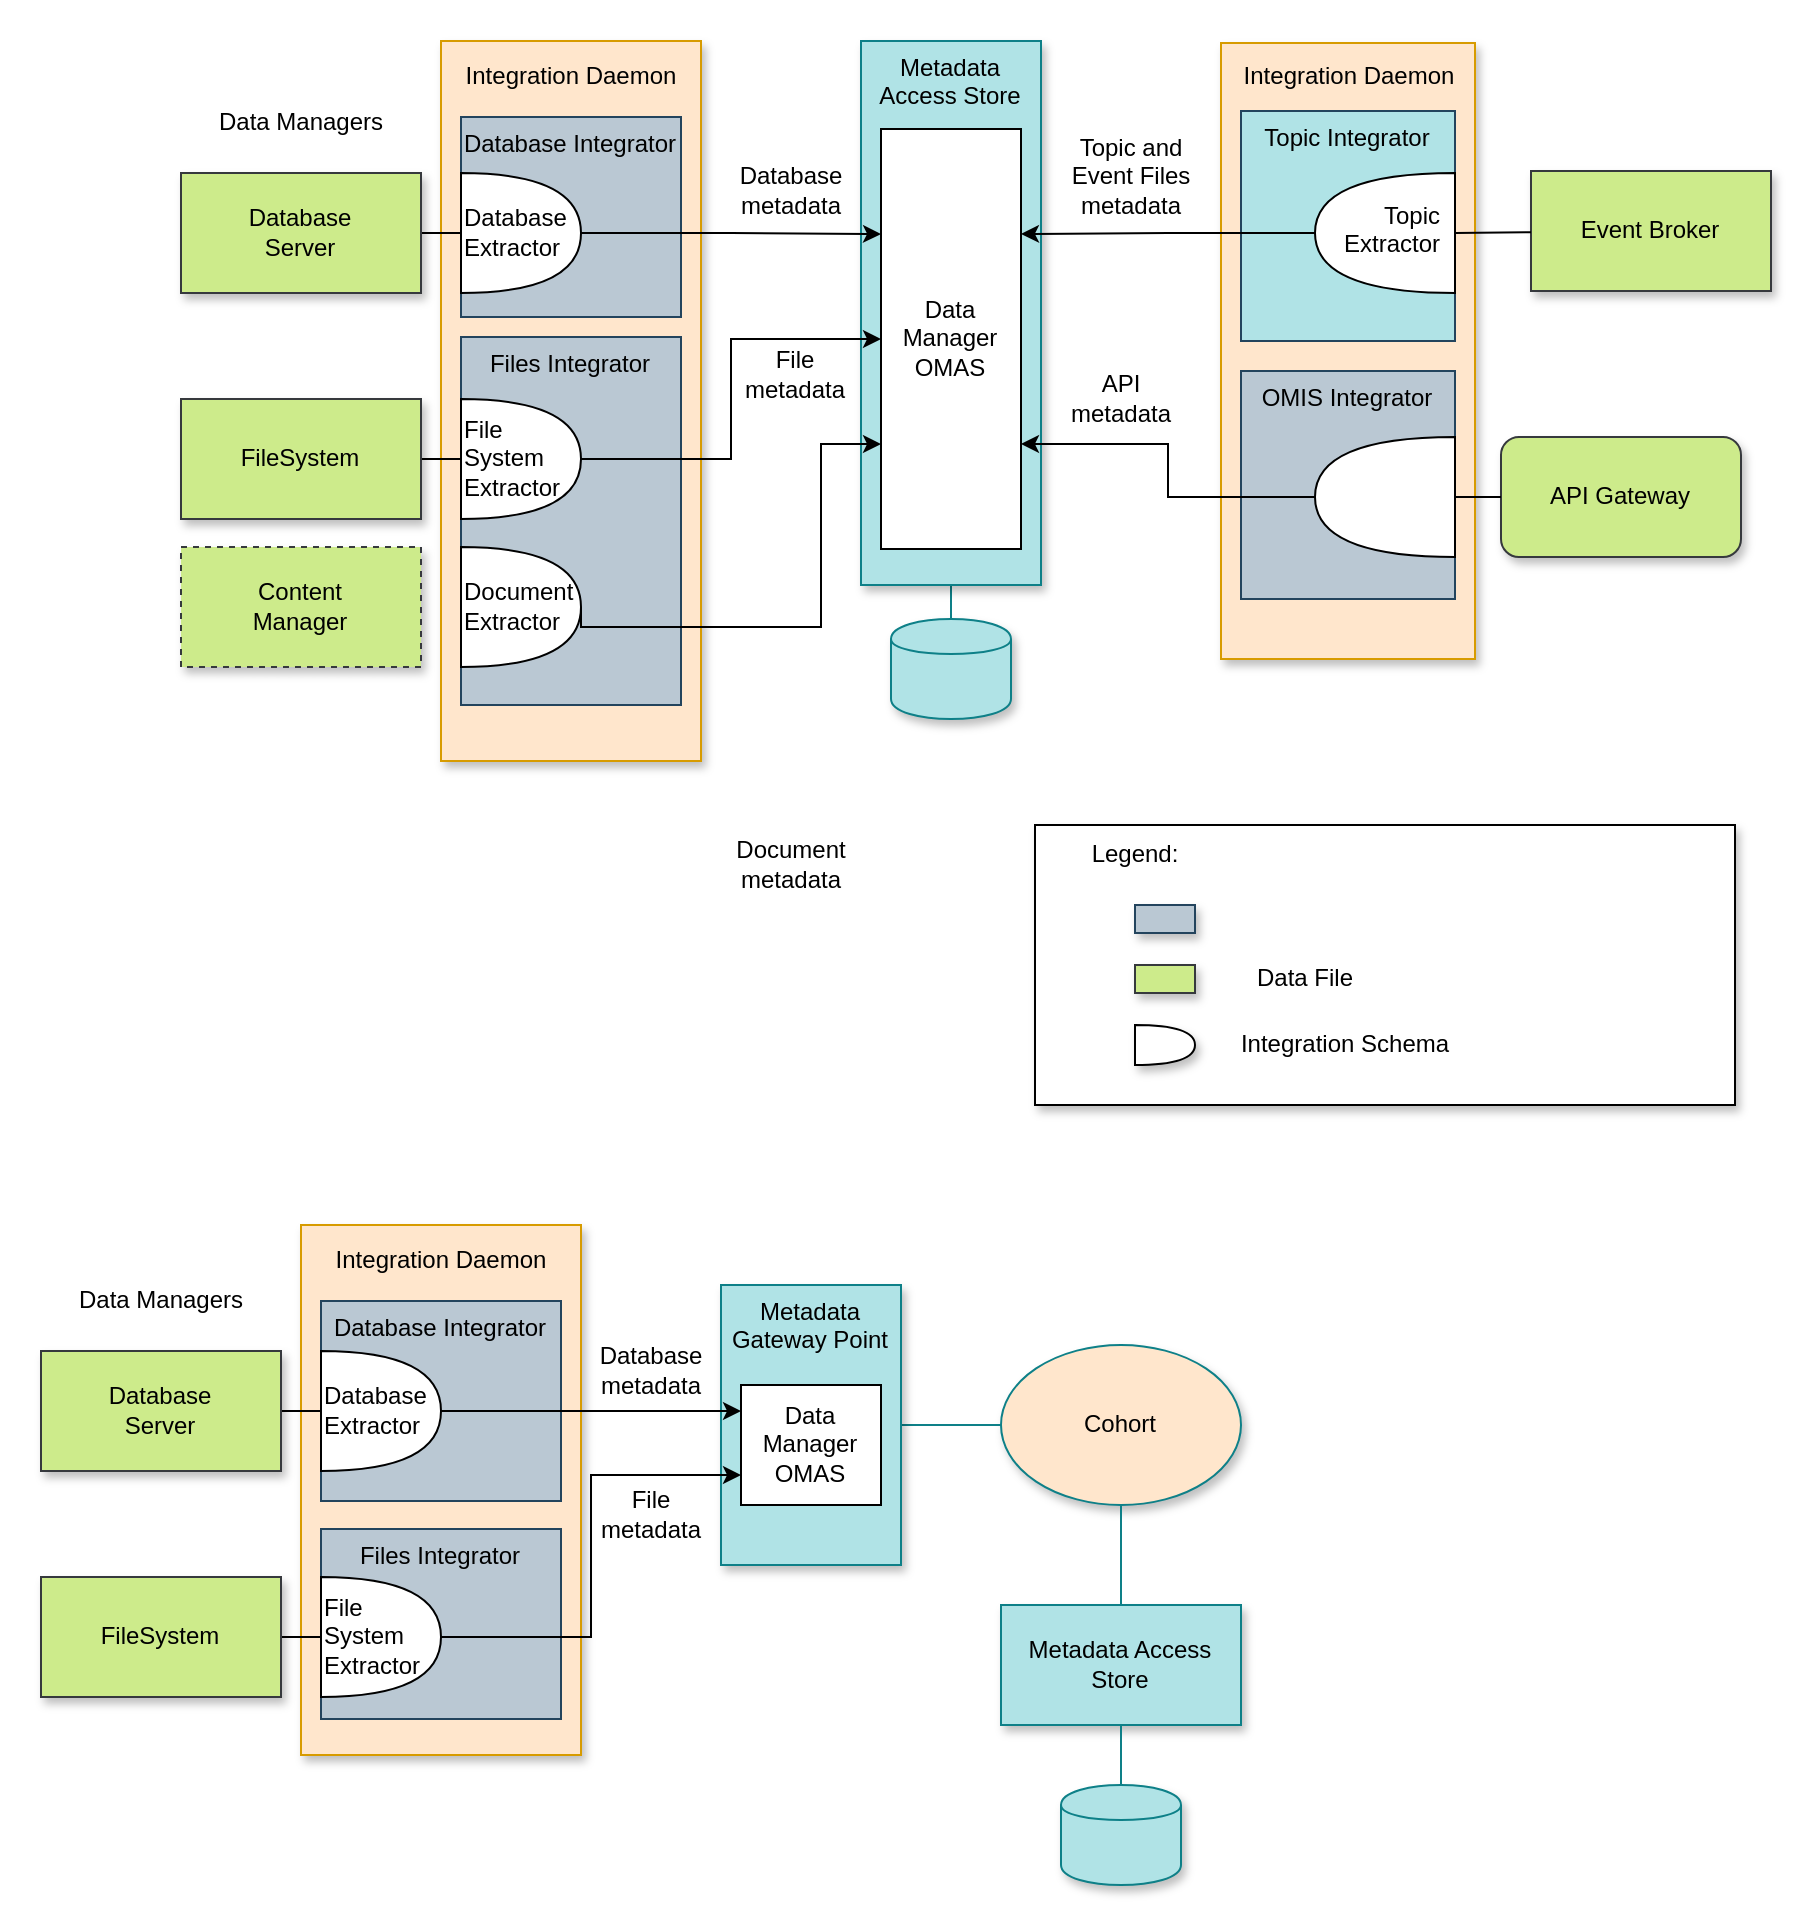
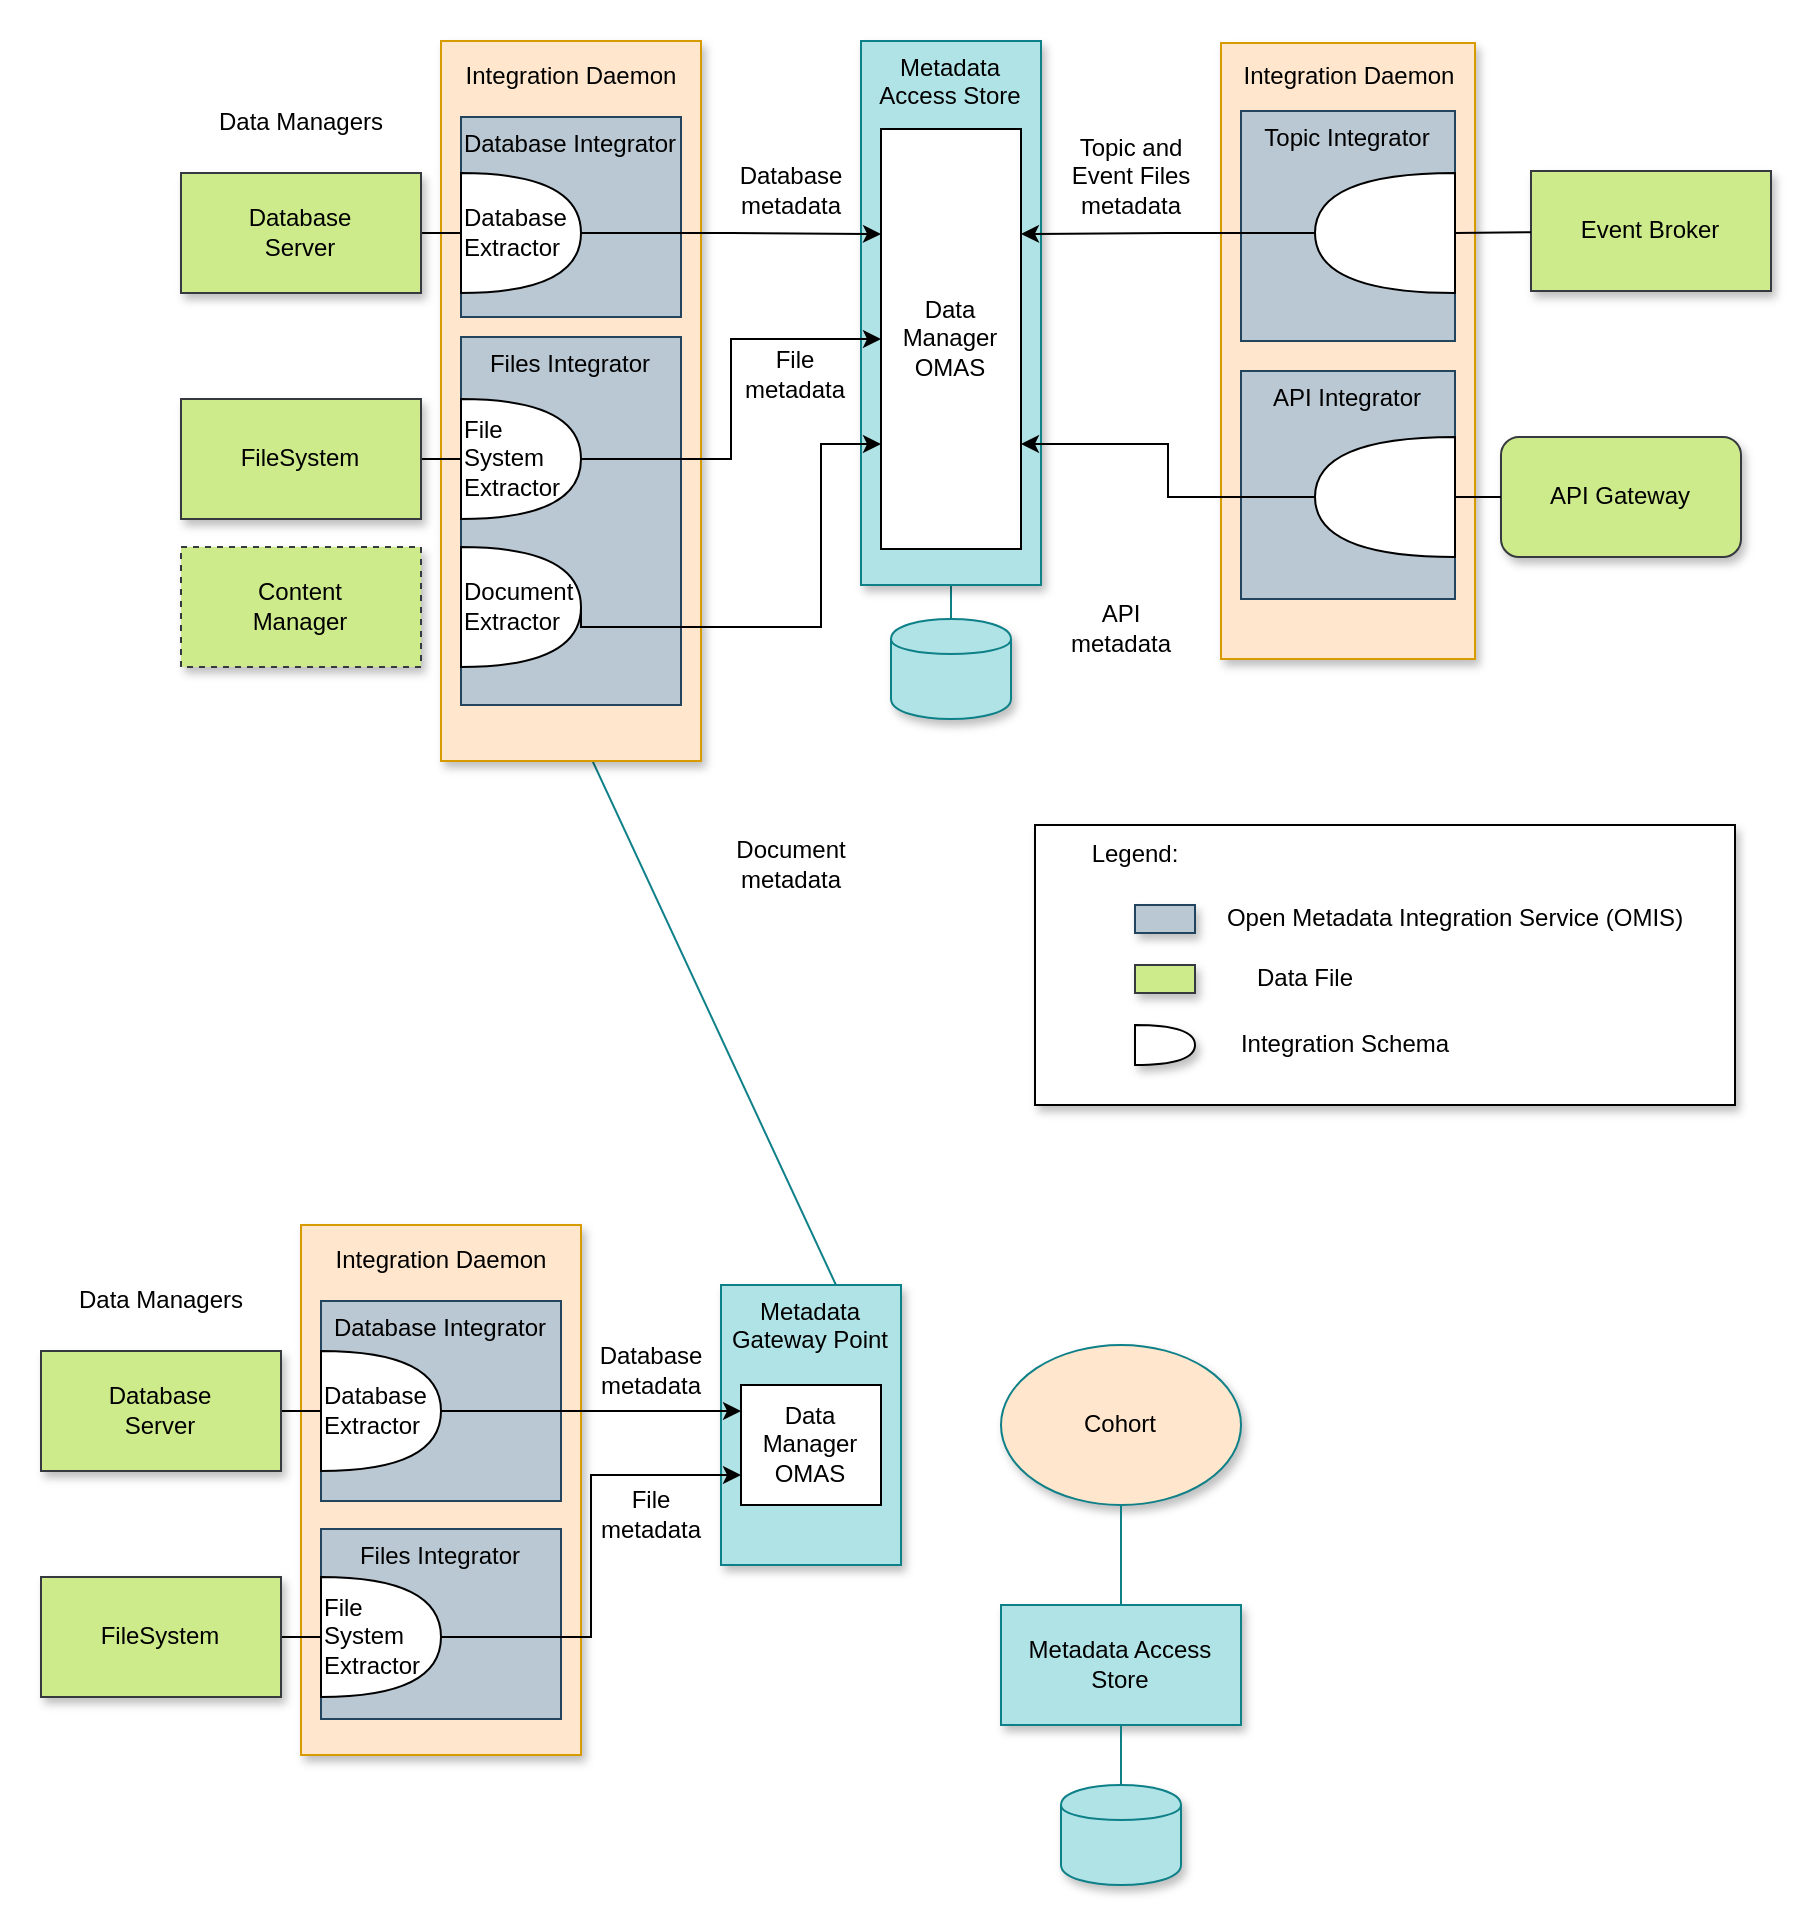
node "Topic Integrator": fillcolor #b0e3e6 -> #bac8d3
node "TopicExtractor": removed
node "API metadata": moved (1121, 399) -> (1121, 629)
node "OMIS Integrator": label "OMIS Integrator" -> "API Integrator"
node "Open Metadata Integration Service (OMIS)": added
edge "Metadata Gateway Point" -- "Cohort": now "Metadata Gateway Point" -- "Document Extractor"
